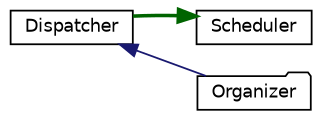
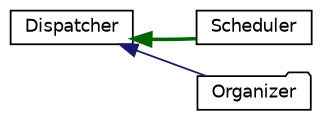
edge "Dispatcher" -> "Scheduler": reversed
